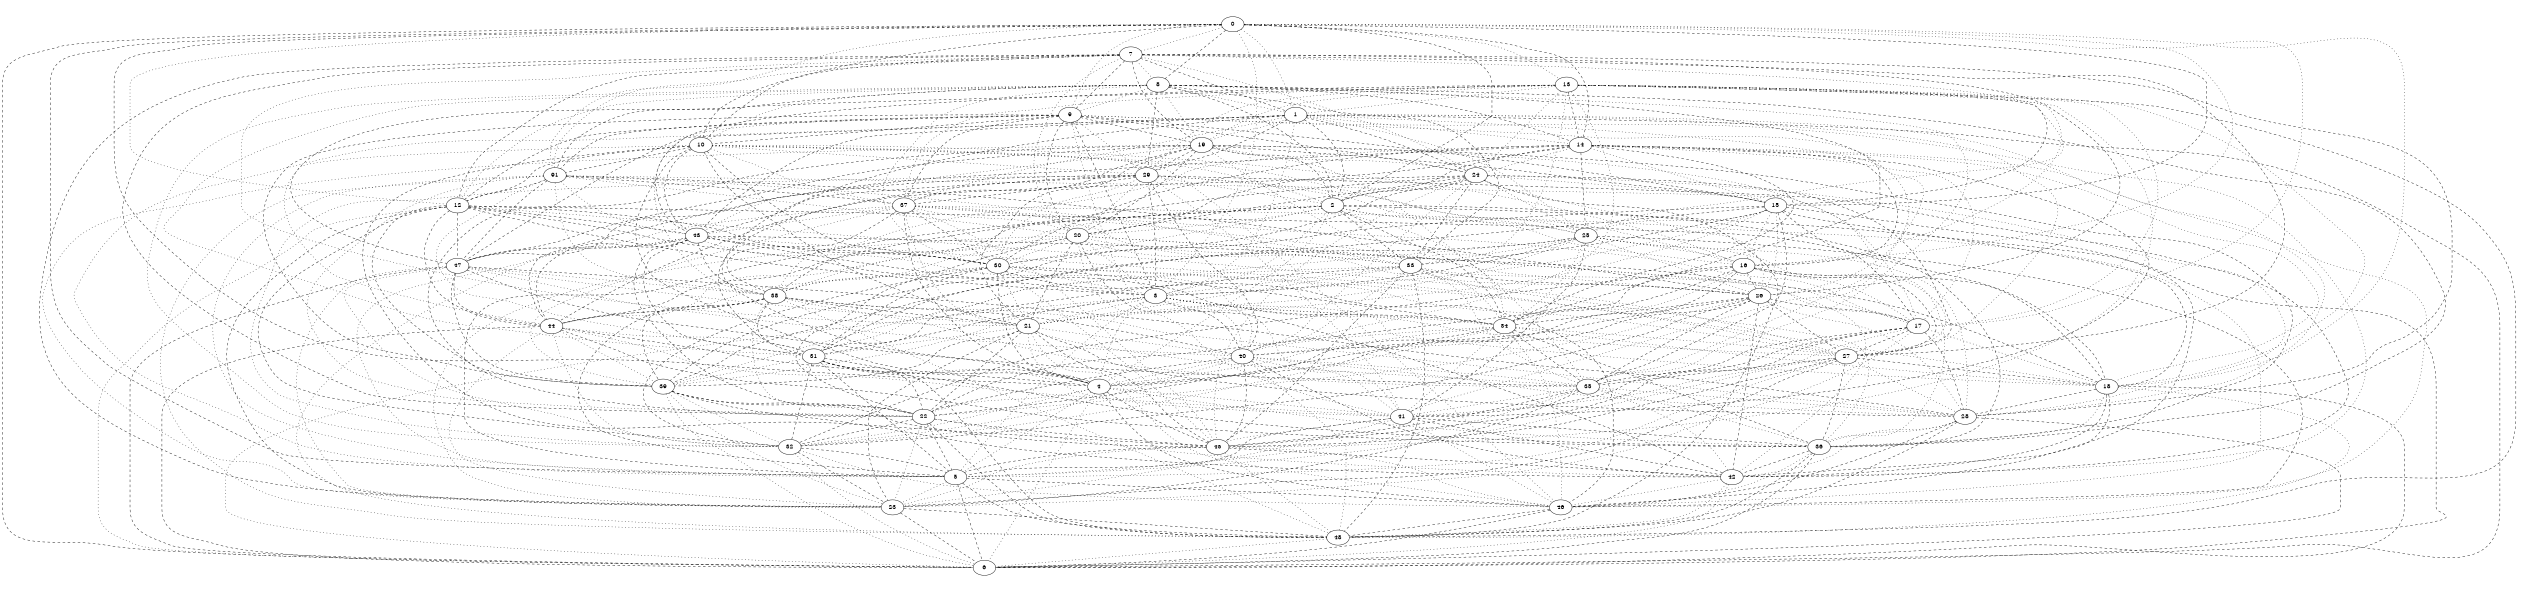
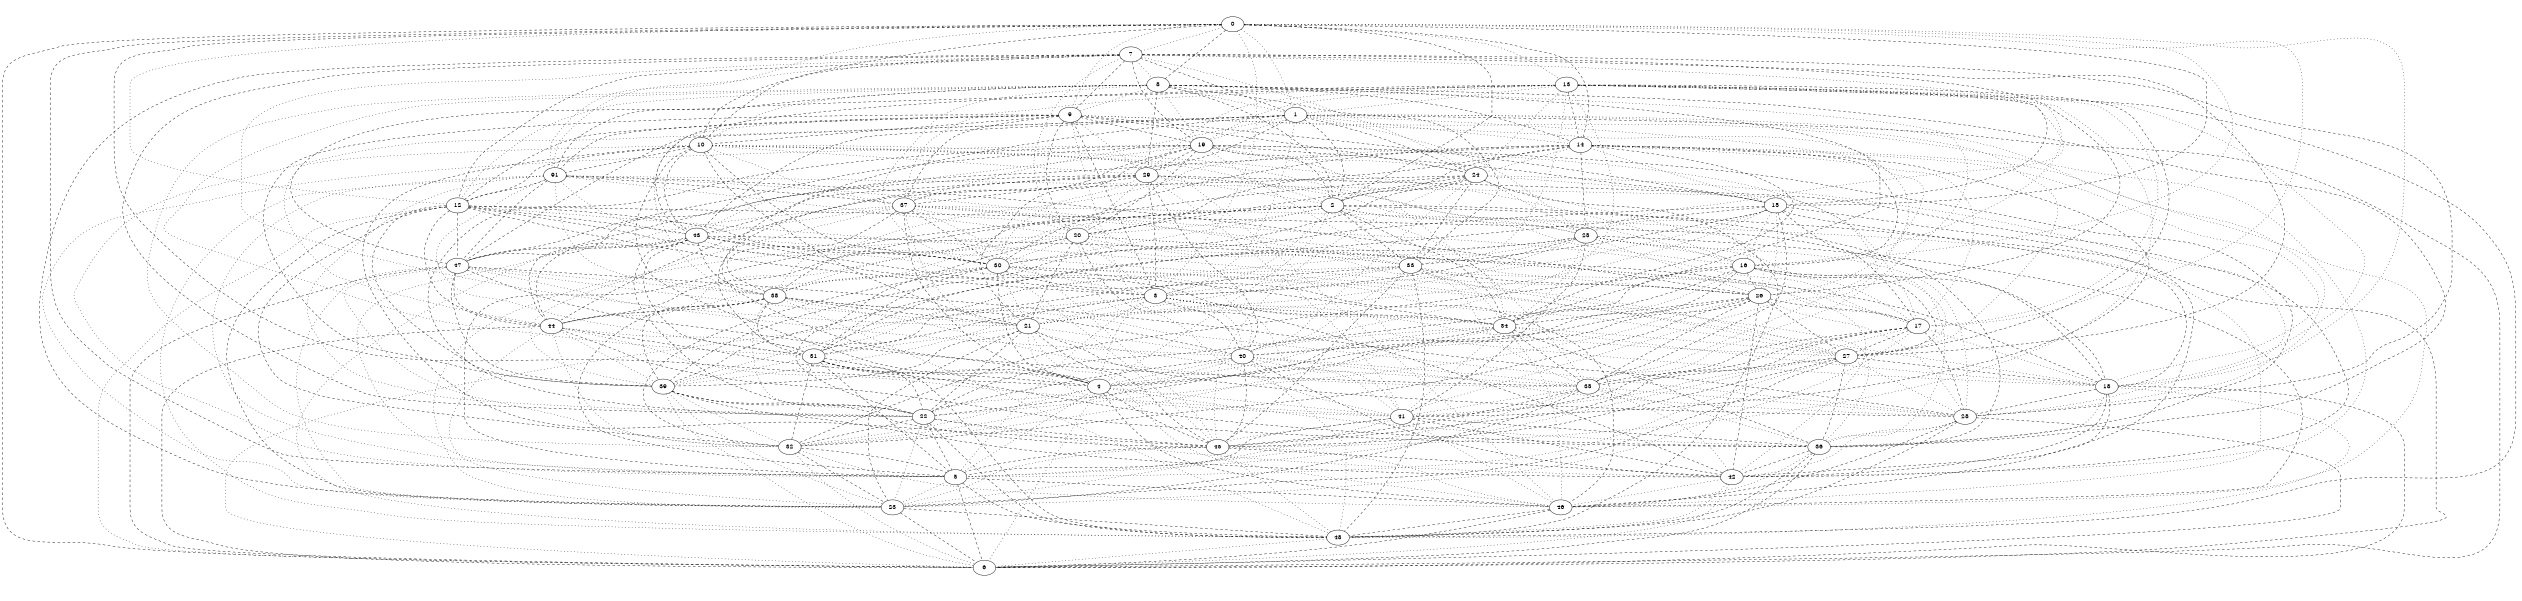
edge "29" -- "32": removed
edge "24" -- "27": now "13" -- "27"
